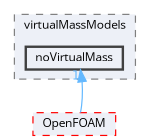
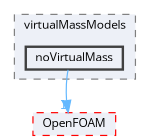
edge "OpenFOAM" -> "noVirtualMass": reversed
